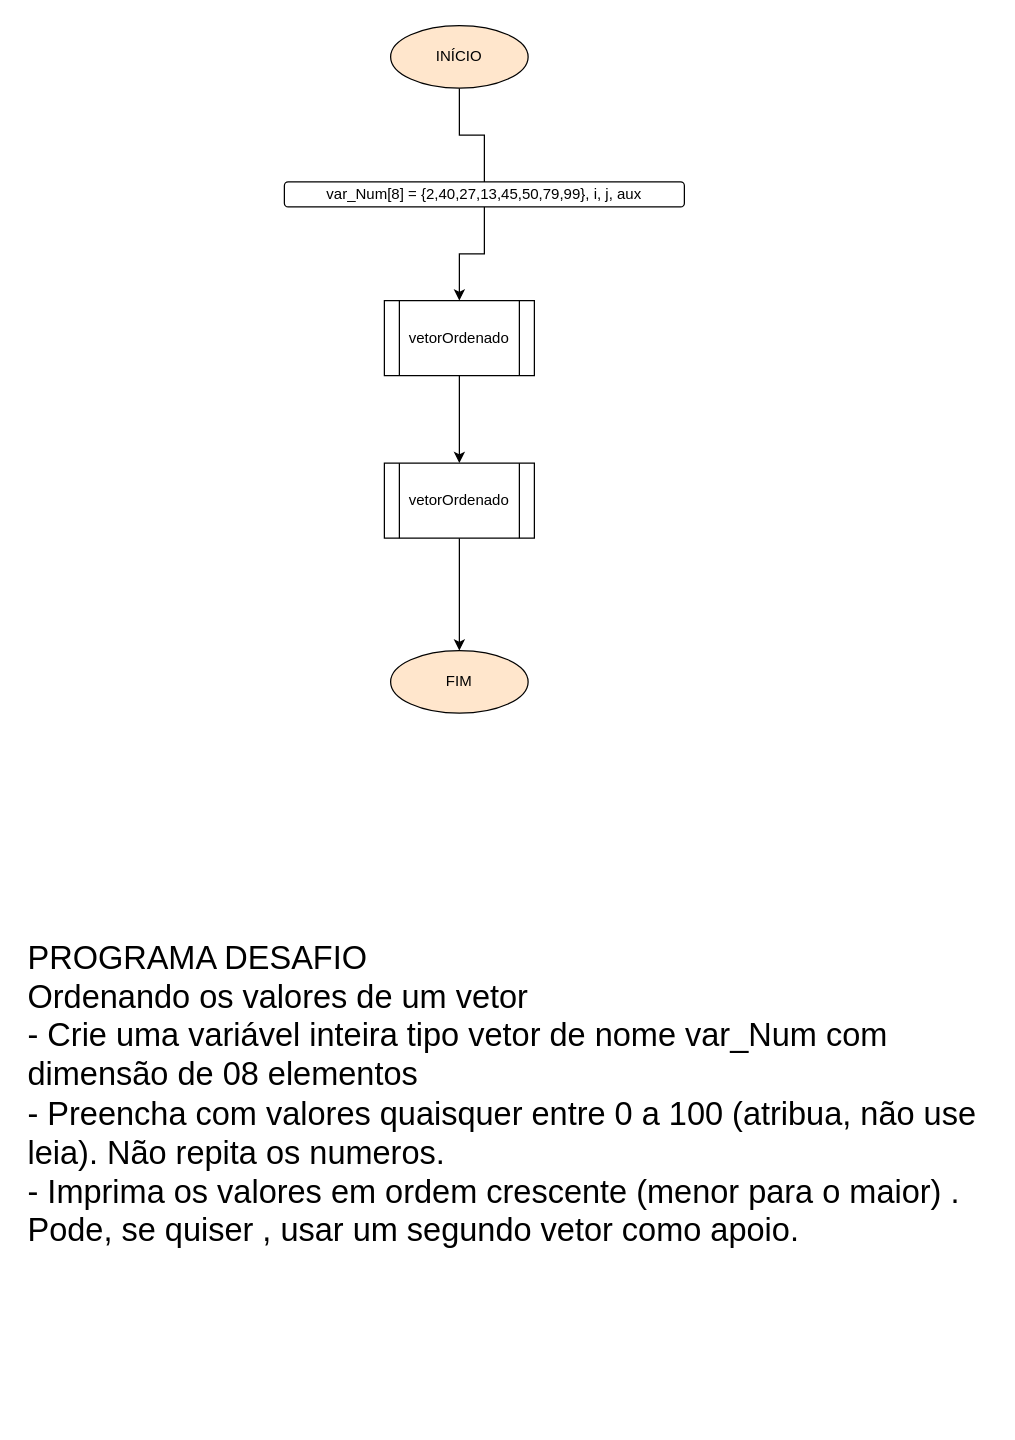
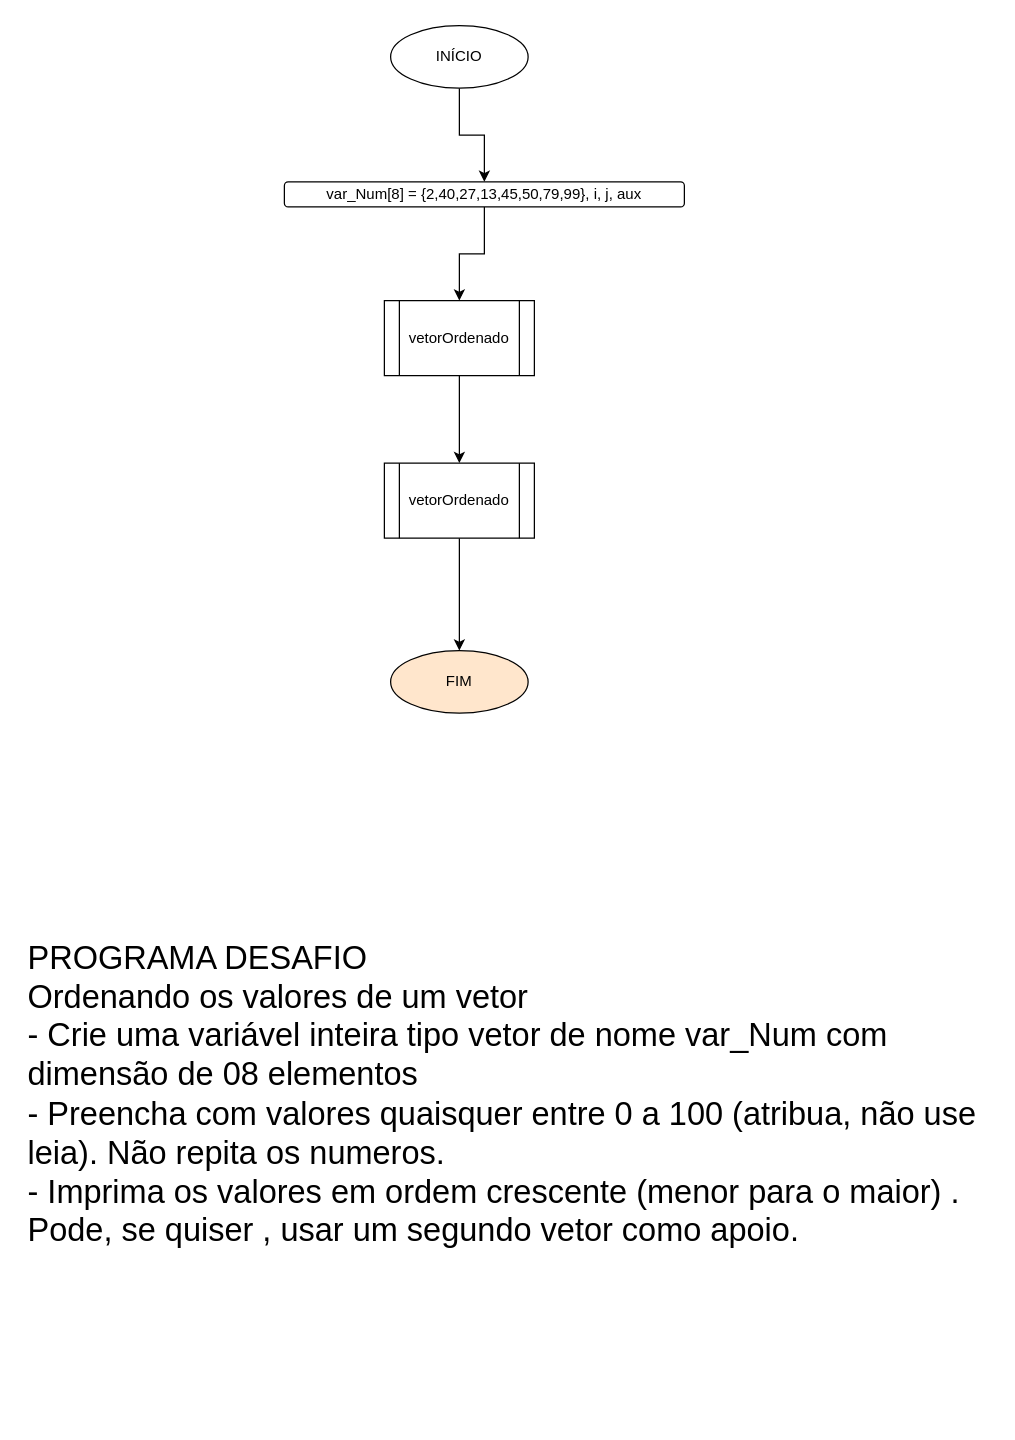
node "INÍCIO": fillcolor #ffe6cc -> #ffffff
edge "INÍCIO" -- "var_Num[8] = {2,40,27,13,45,50,79,99}, i, j, aux": arrowhead none -> classic
